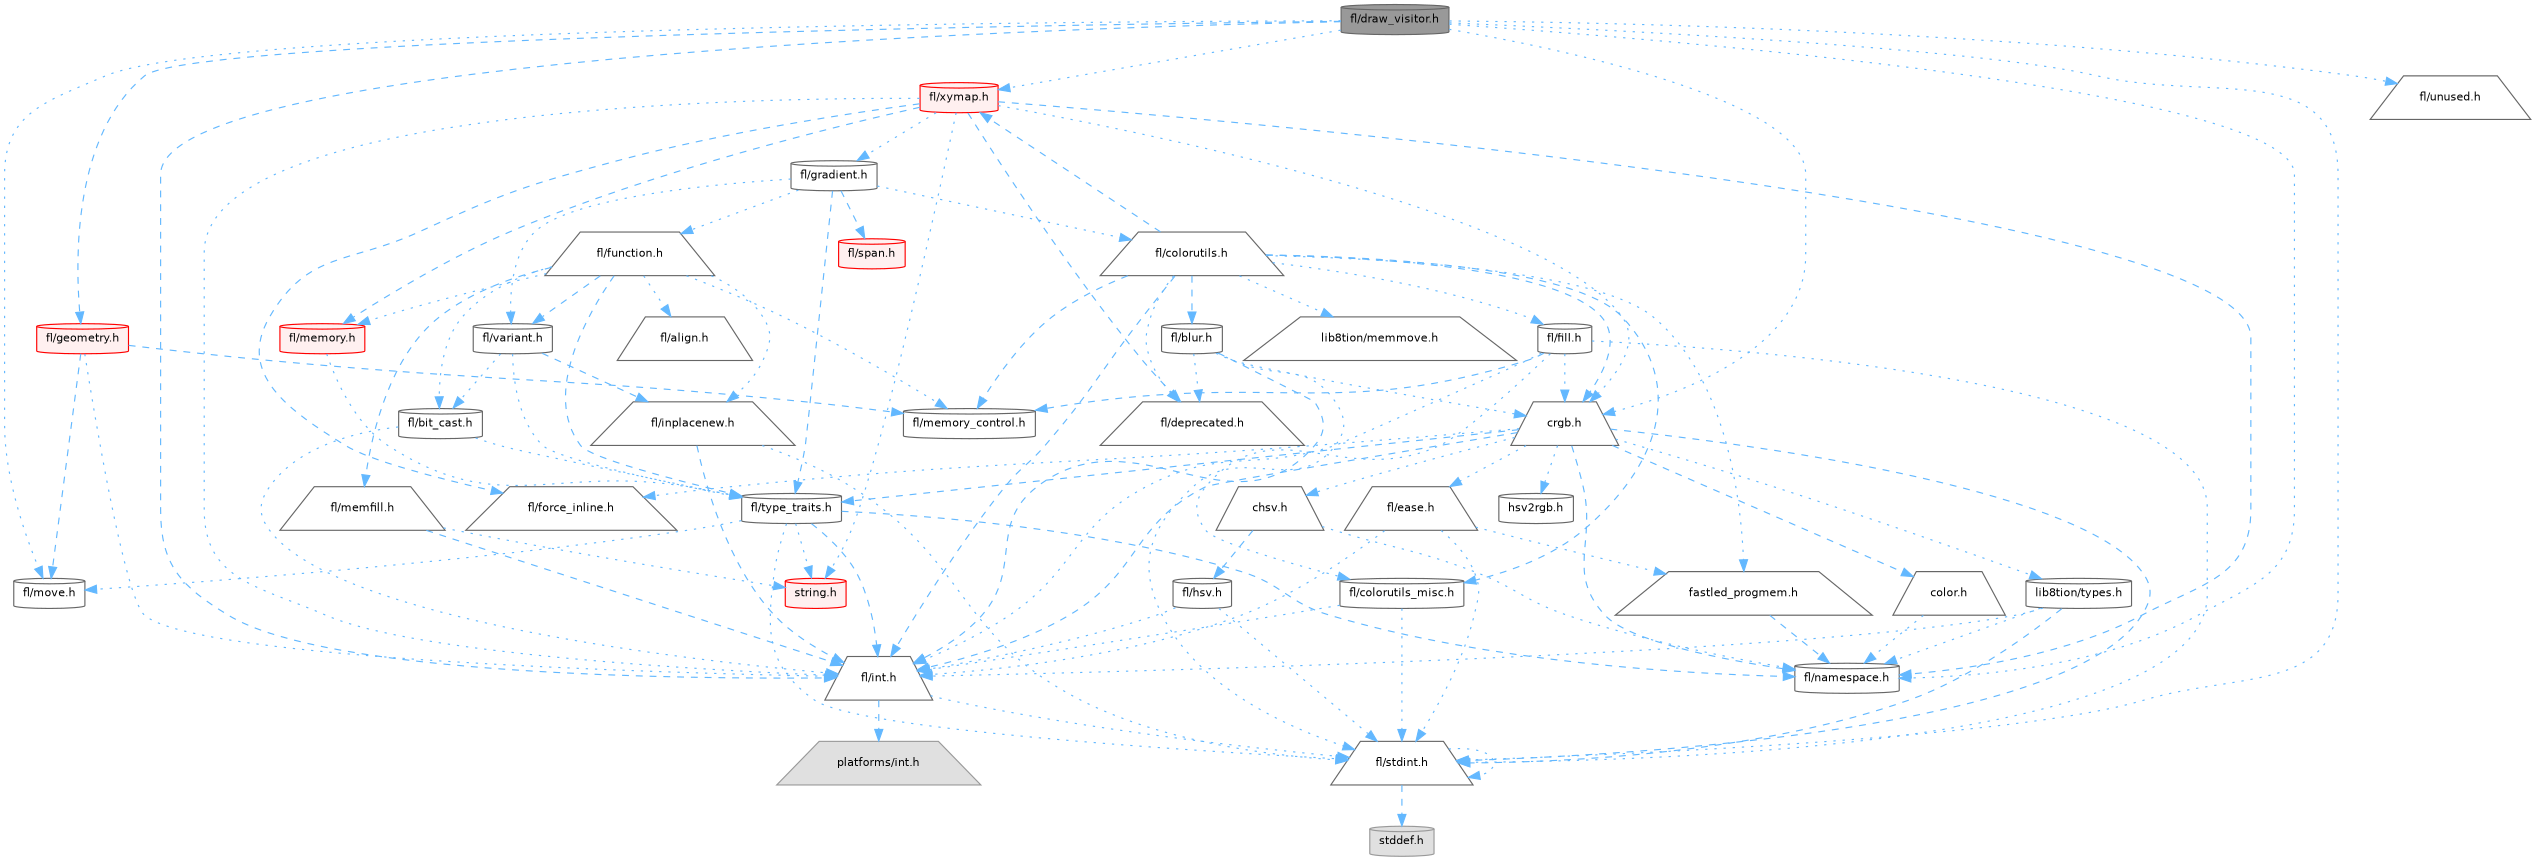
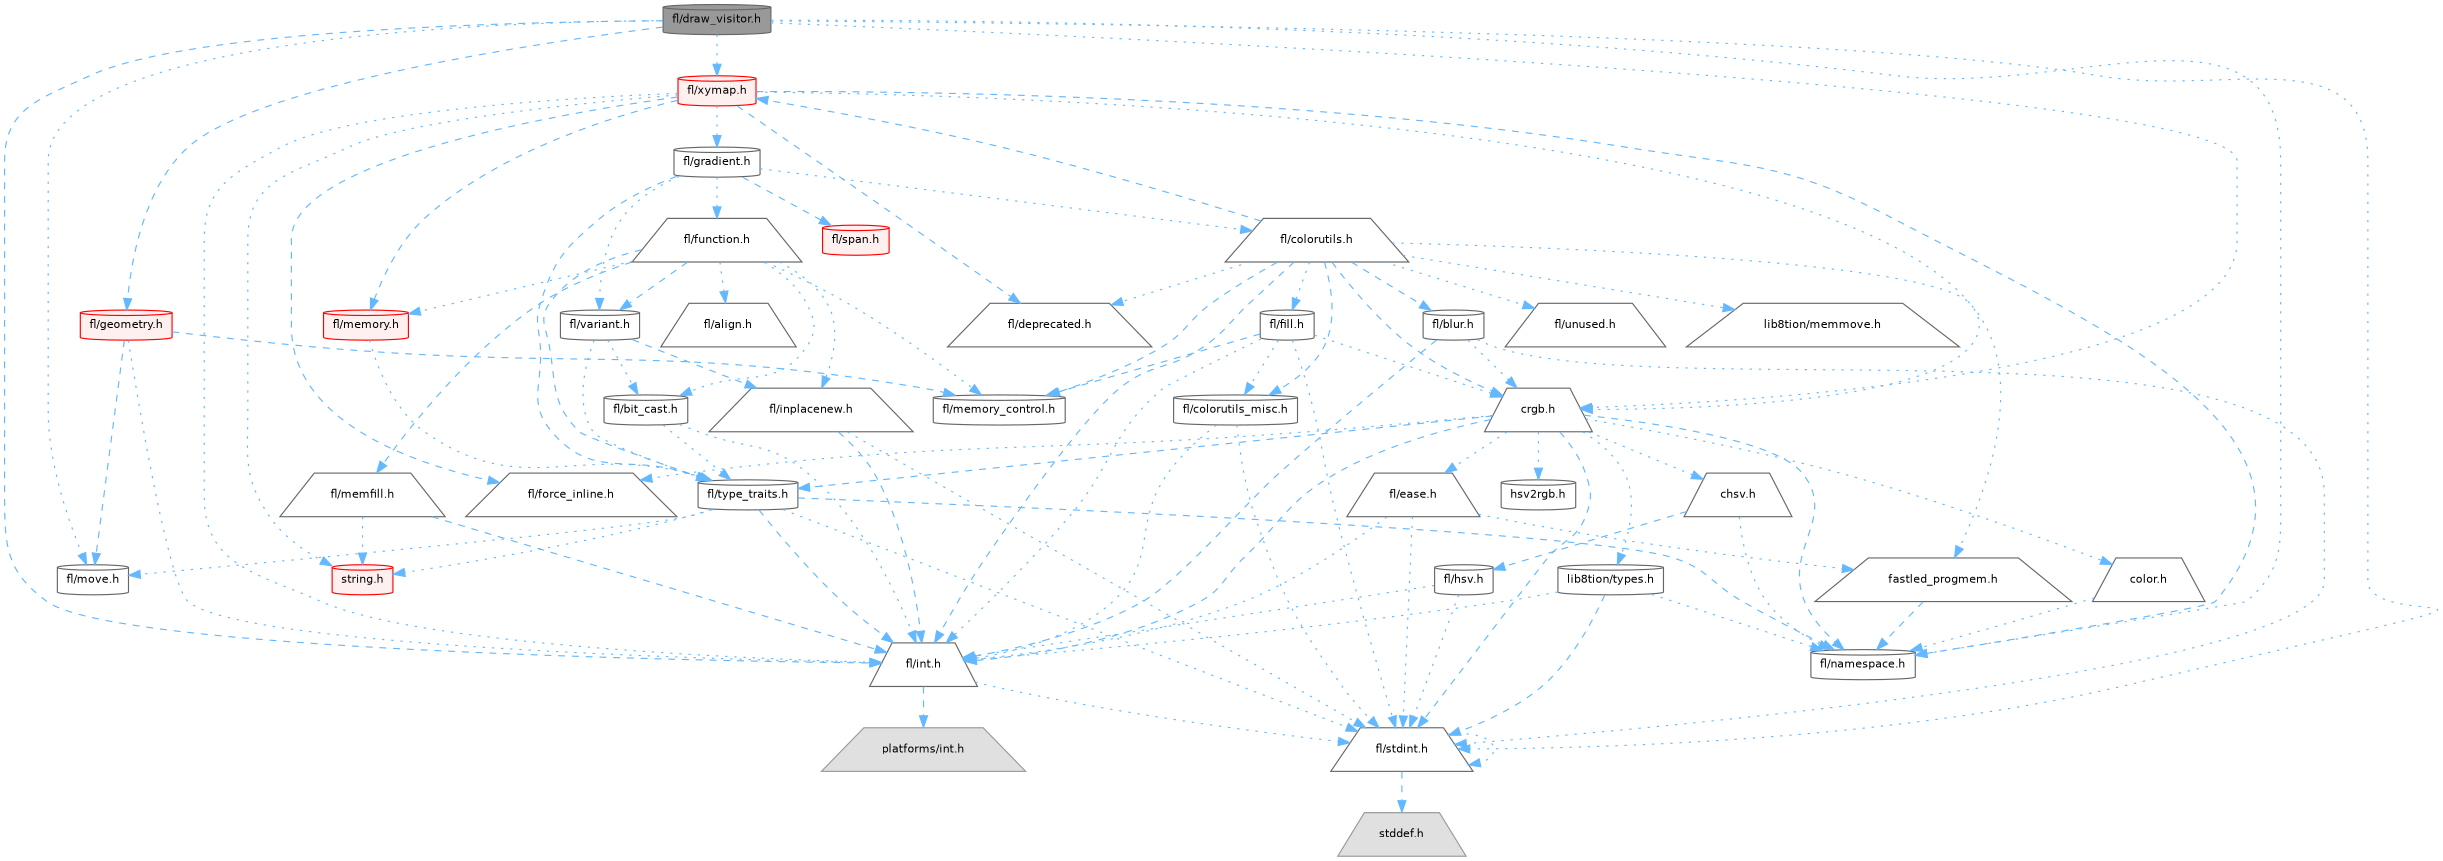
edge "fl/draw_visitor.h" -> "fl/unused.h": now "fl/colorutils.h" -> "fl/unused.h"
edge "fl/blur.h" -> "fl/deprecated.h": removed
edge "crgb.h" -> "color.h": style dashed -> dotted
node "stddef.h": shape cylinder -> trapezium
